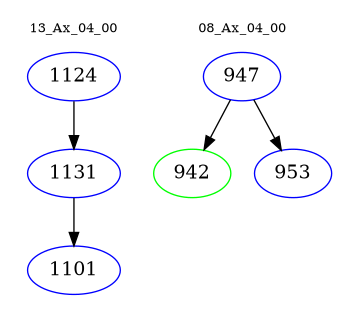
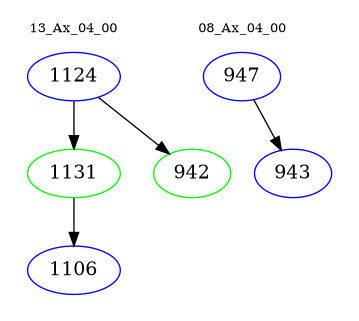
edge "947" -> "942": now "1124" -> "942"
node "1131": color blue -> green
node "953": label "953" -> "943"
node "1101": label "1101" -> "1106"
